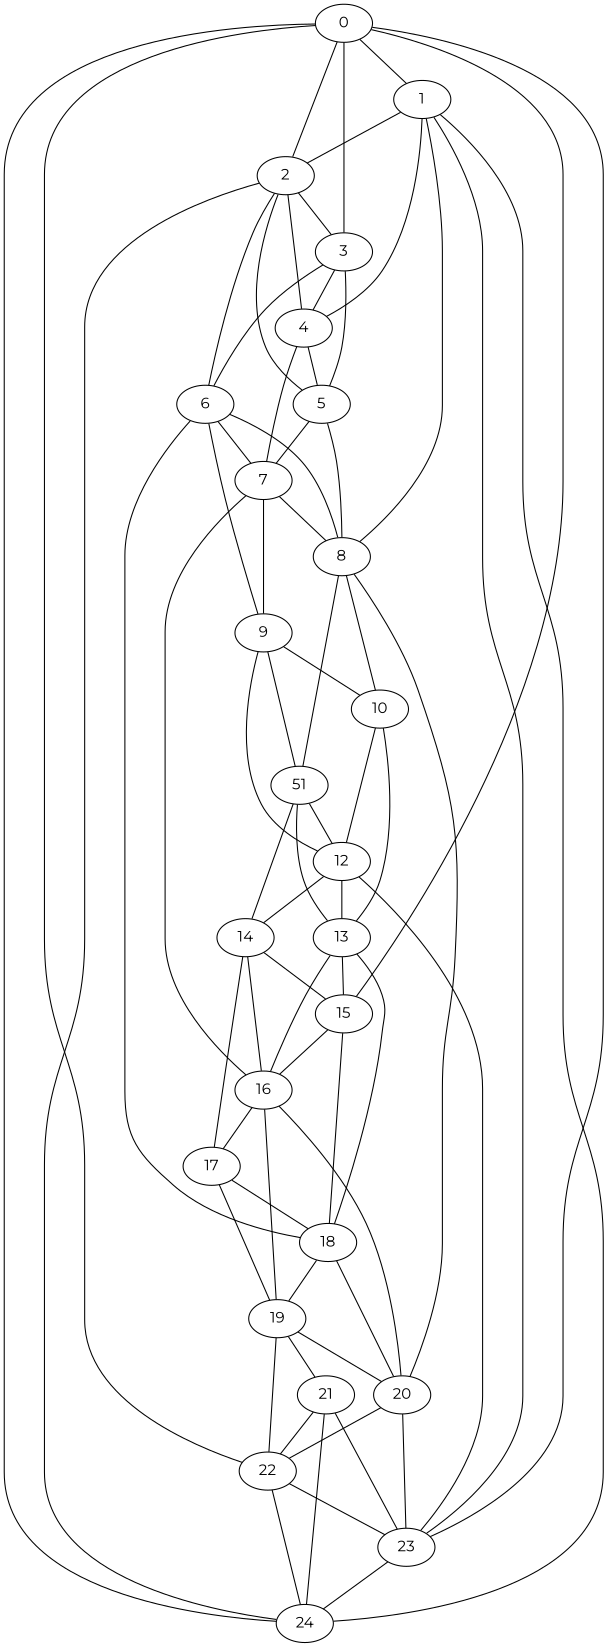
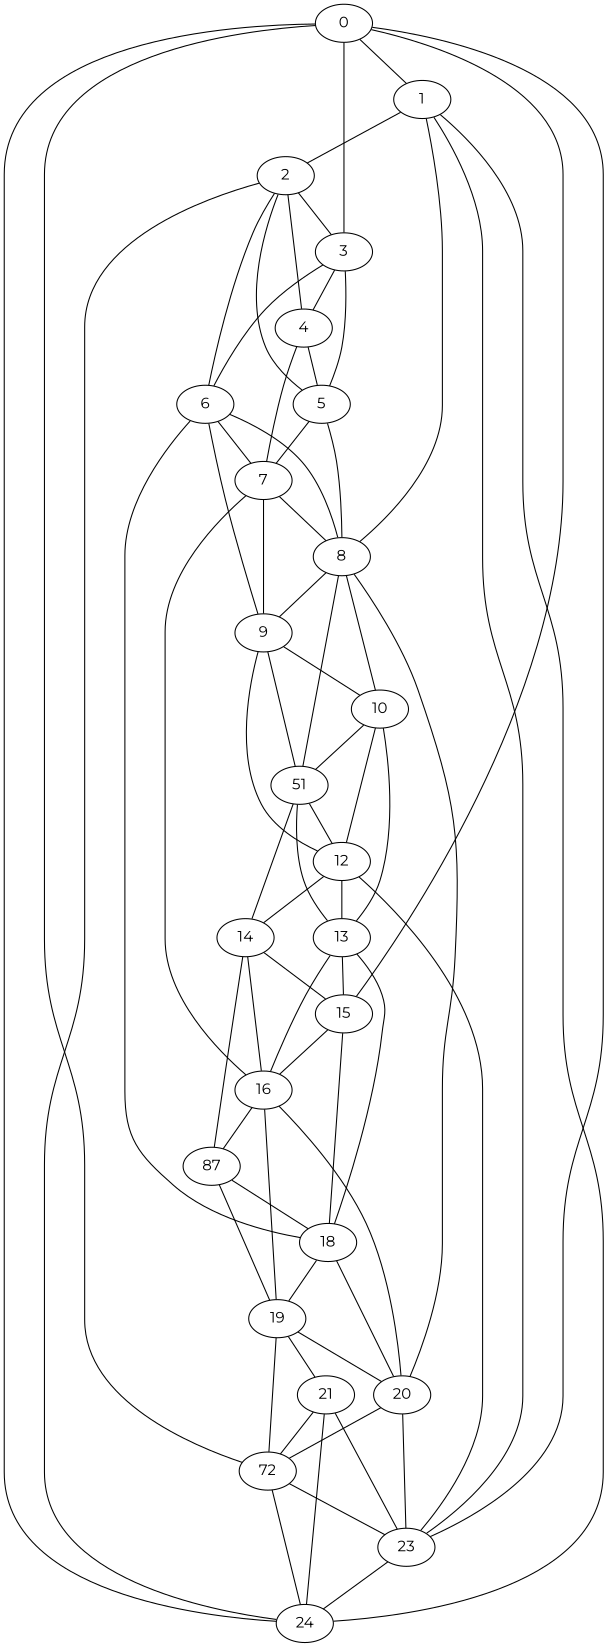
edge "0" -- "2": removed
edge "1" -- "4": removed
edge "8" -- "9": added
edge "10" -- "51": added
node "17": label "17" -> "87"
node "22": label "22" -> "72"
